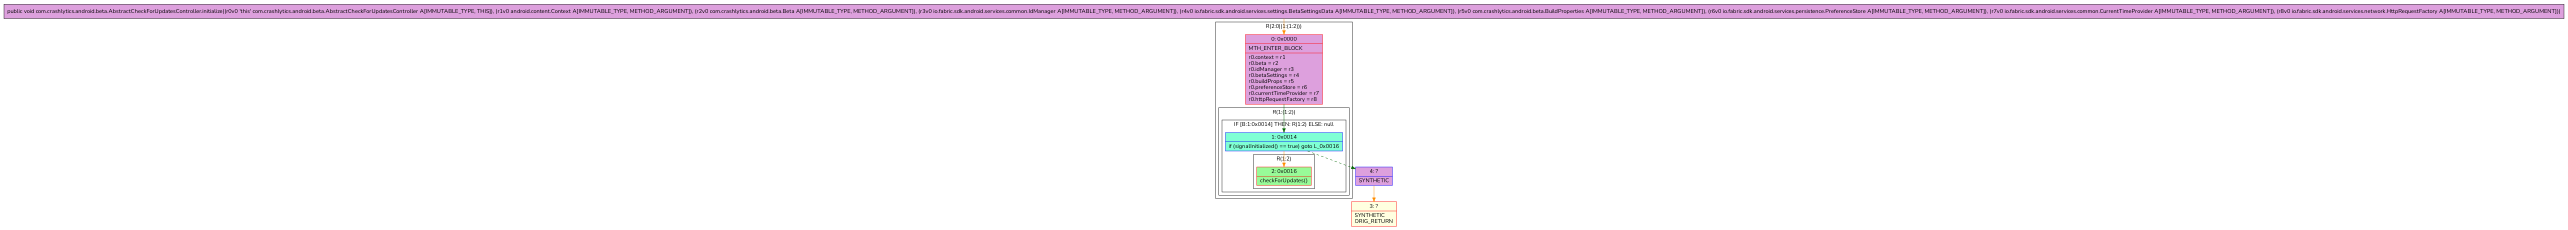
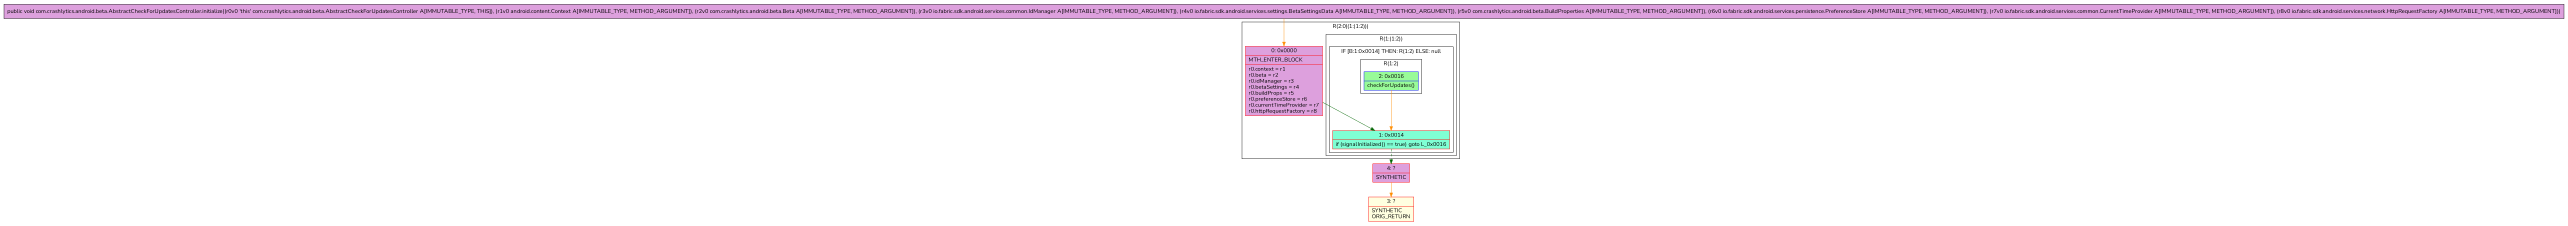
node "1: 0x0014": color blue -> red
edge "1: 0x0014" -> "2: 0x0016": reversed
node "2: 0x0016": color red -> blue
node "4: ?": color blue -> red
